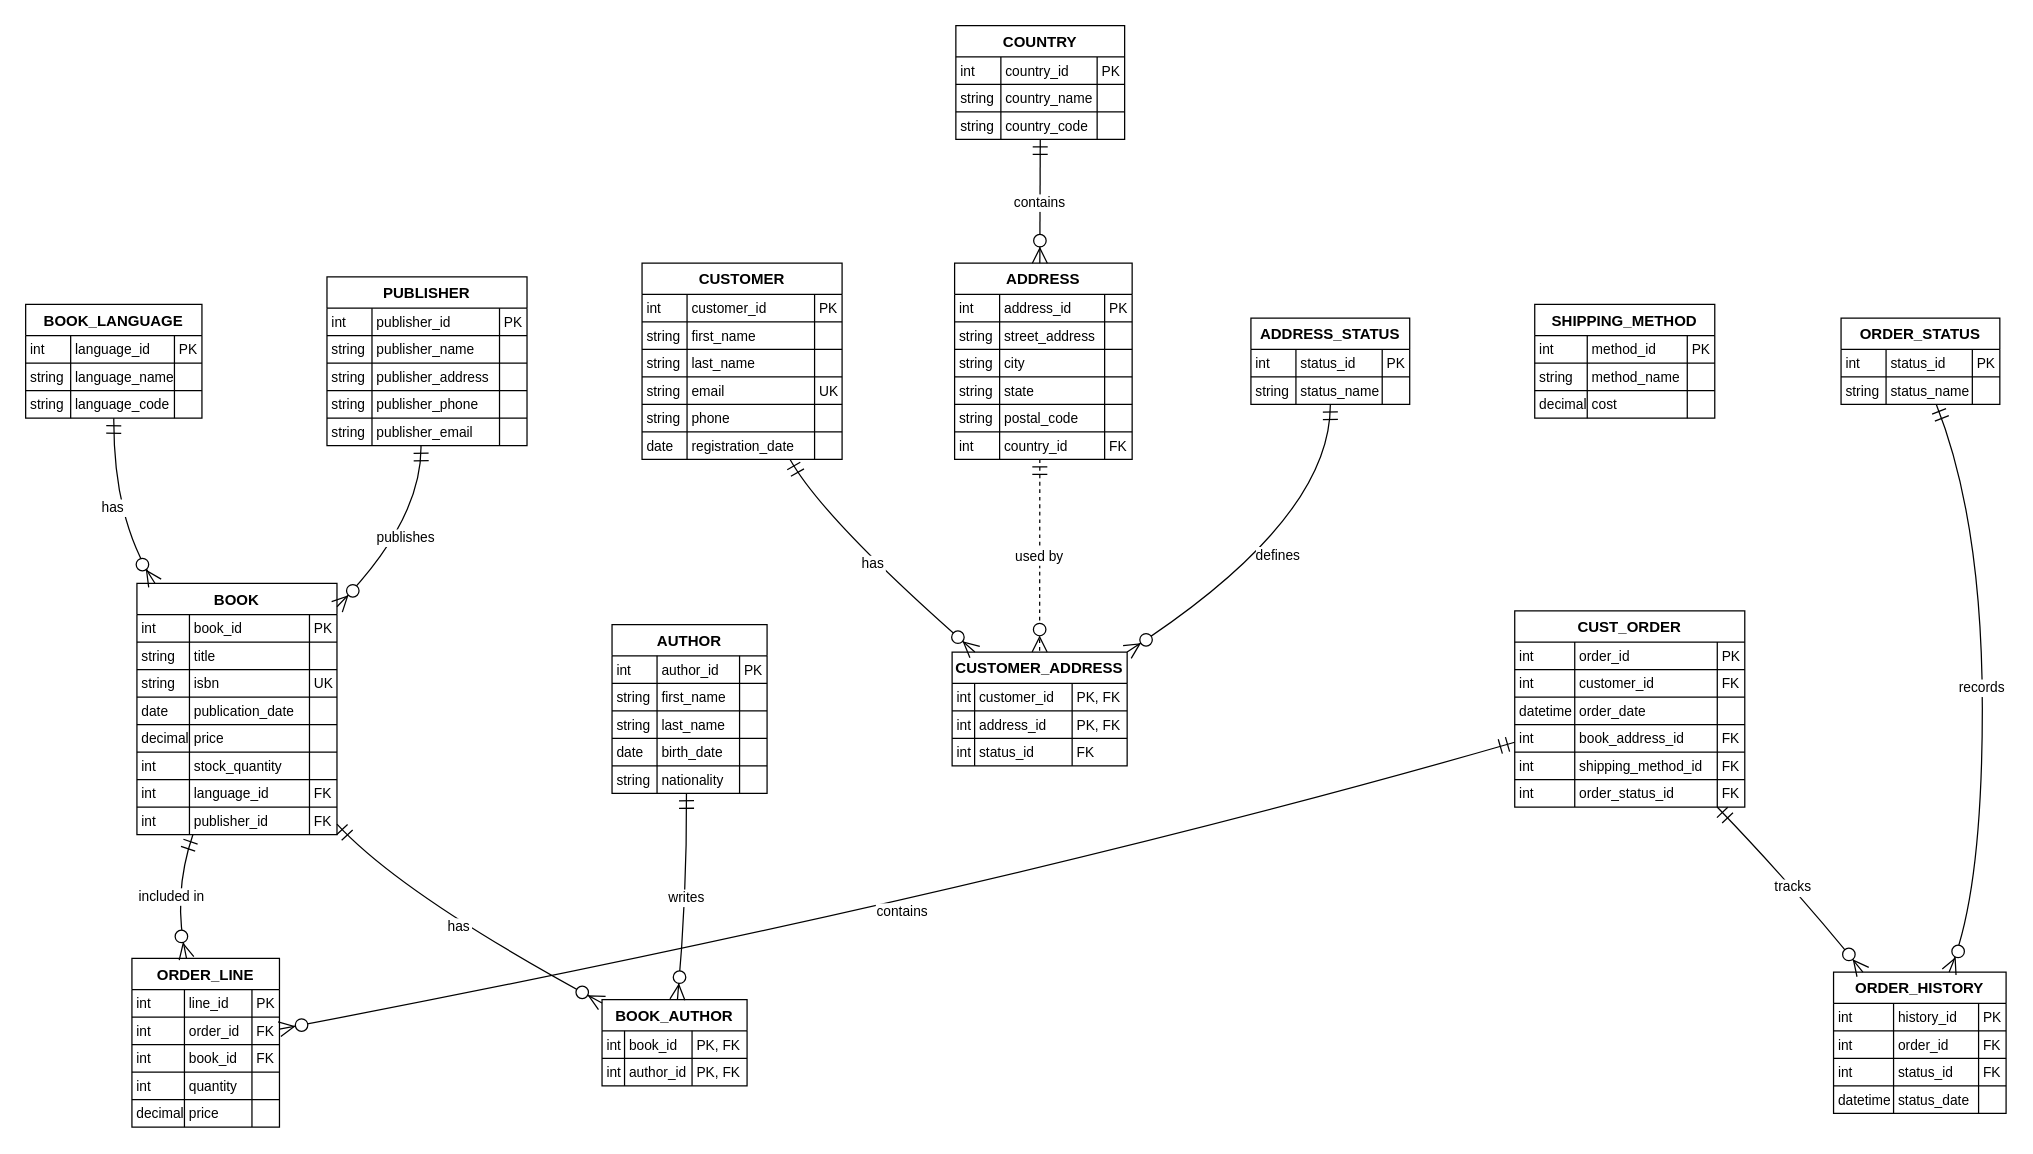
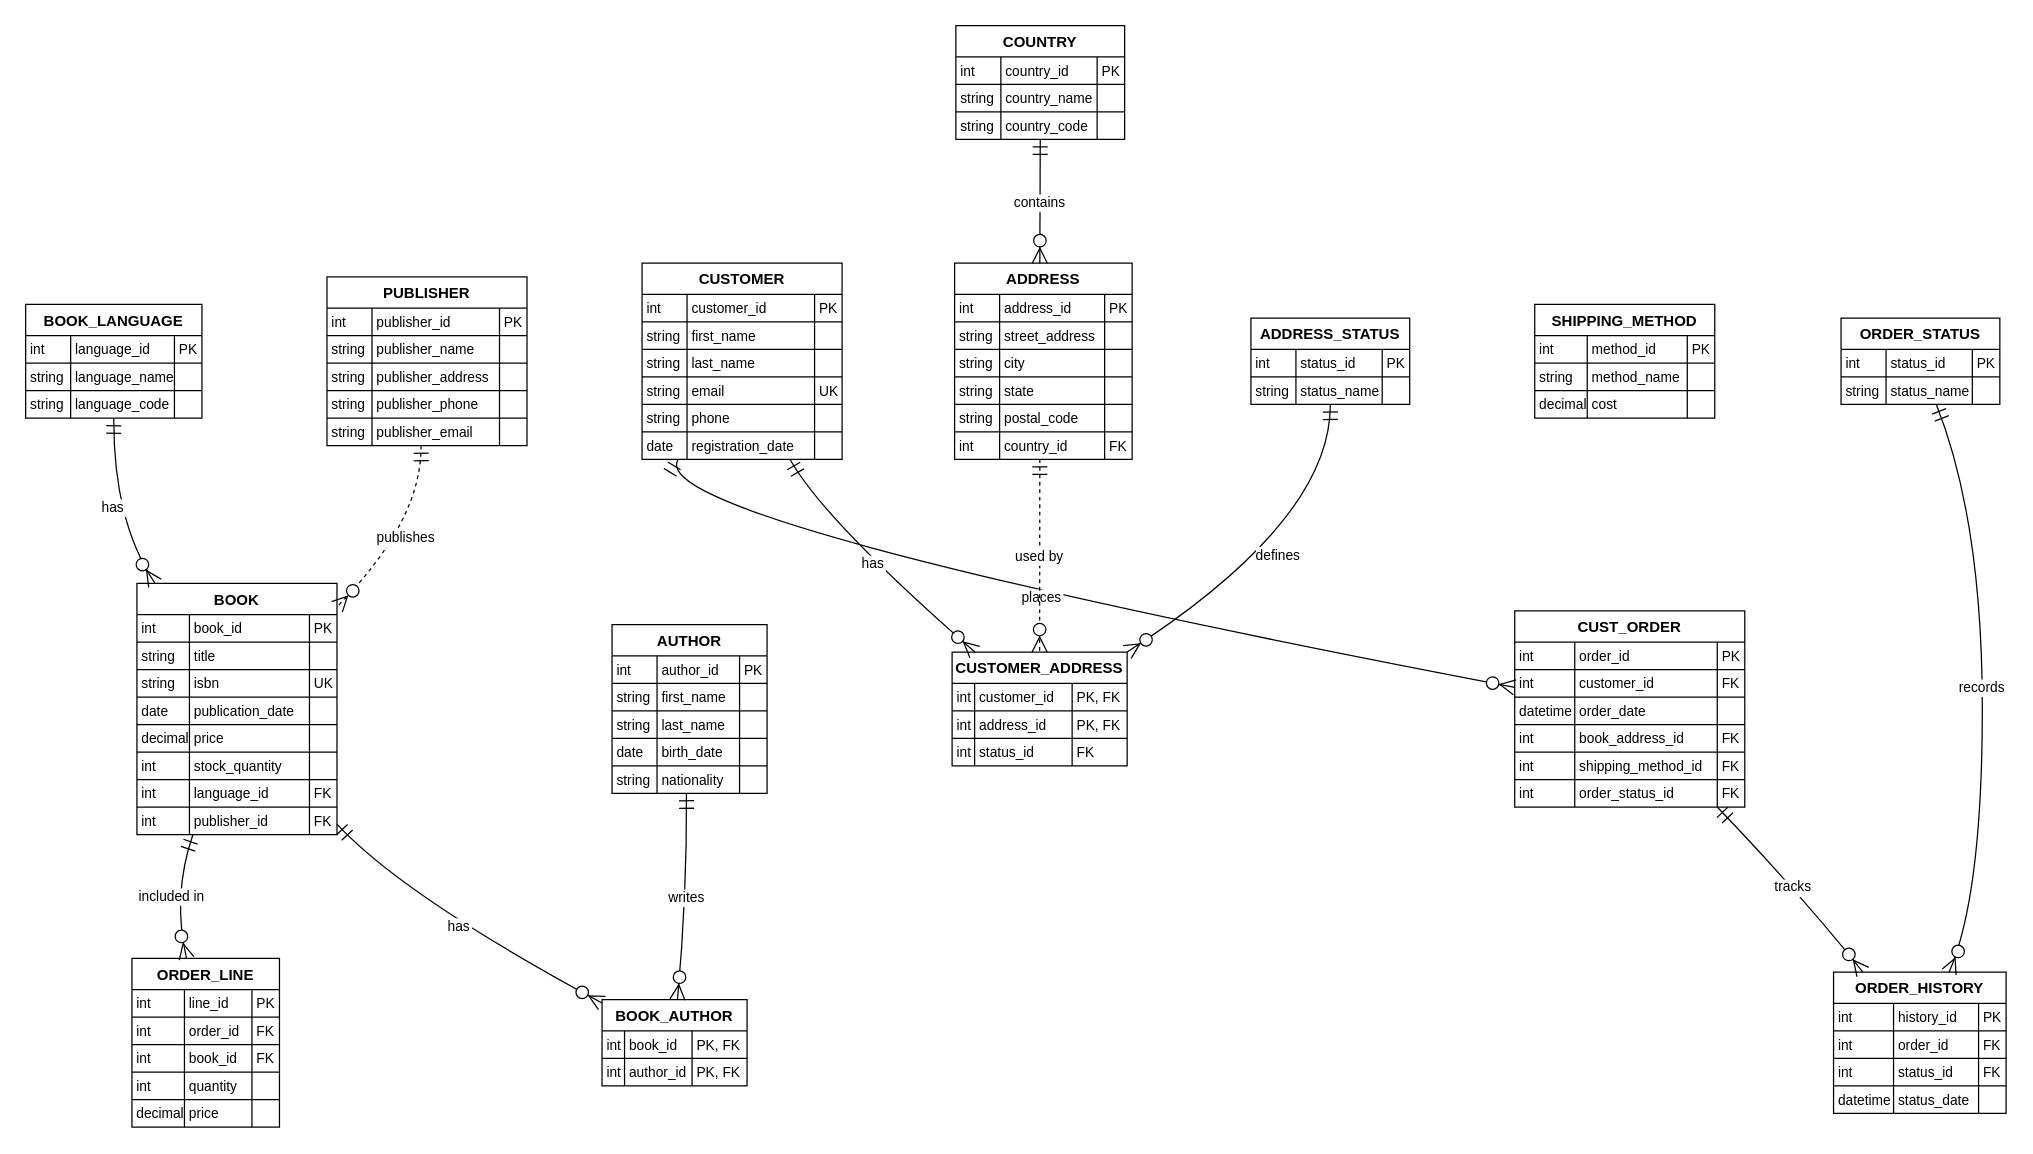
edge "PUBLISHER" -- "BOOK": style solid -> dashed
edge "CUSTOMER" -- "CUST_ORDER": added, label "places"
edge "CUST_ORDER" -- "ORDER_LINE": removed, label "contains"
